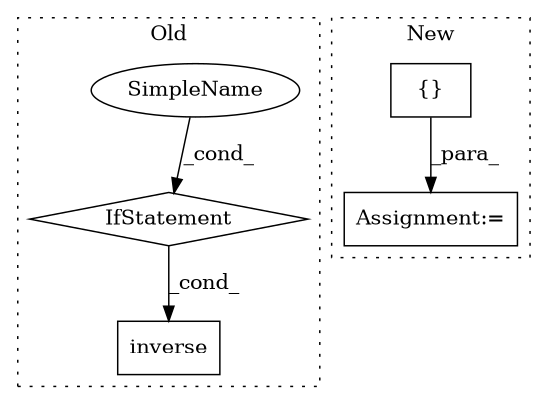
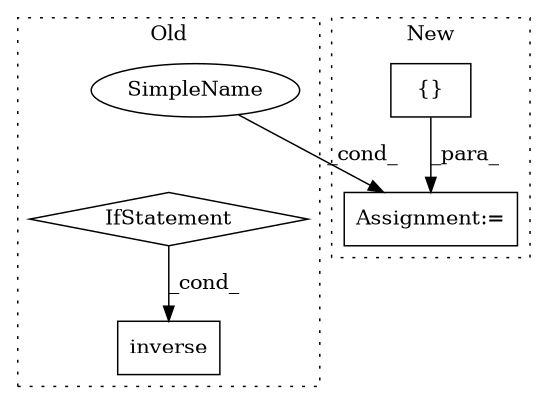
edge "SimpleName" -> "IfStatement": now "SimpleName" -> "Assignment:="
